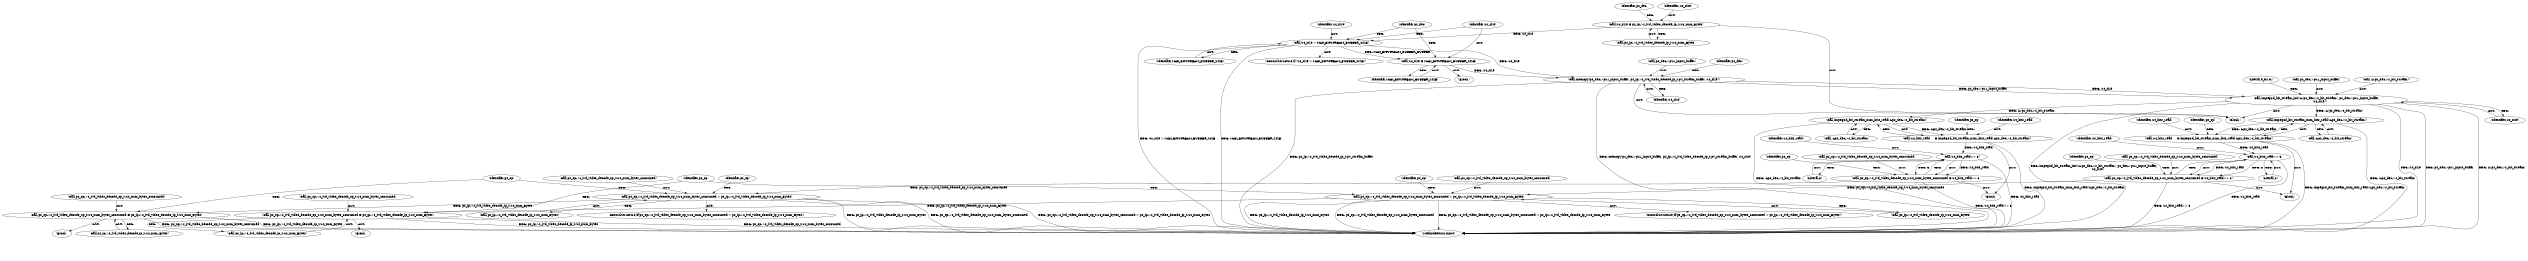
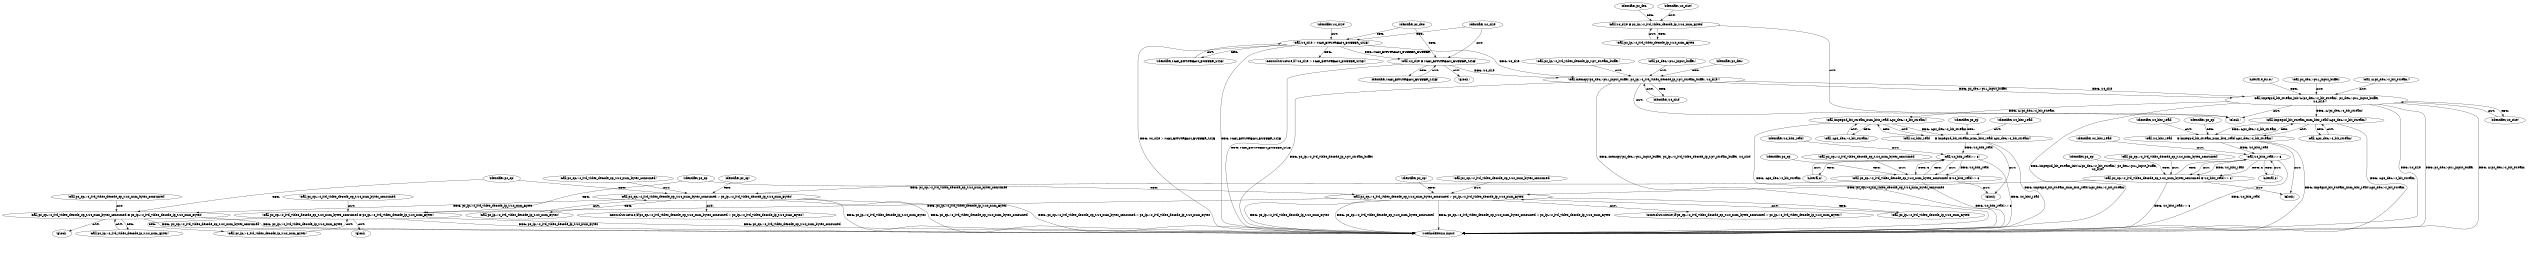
edge "(Call,u4_size = ps_ip->s_ivd_video_decode_ip_t.u4_num_Bytes)" -> "(Call,u4_size > MAX_BITSTREAM_BUFFER_SIZE)": removed, label "DDG: u4_size"
edge "(Call,u4_size > MAX_BITSTREAM_BUFFER_SIZE)" -> "(ControlStructure,if (u4_size > MAX_BITSTREAM_BUFFER_SIZE))": label "AST: " -> "CFG: "
node "(Call,ps_ip->s_ivd_video_decode_ip_t.pv_stream_buffer)": added
edge "(Call,u4_size = MAX_BITSTREAM_BUFFER_SIZE)" -> "(MethodReturn,input)": added, label "DDG: MAX_BITSTREAM_BUFFER_SIZE"
